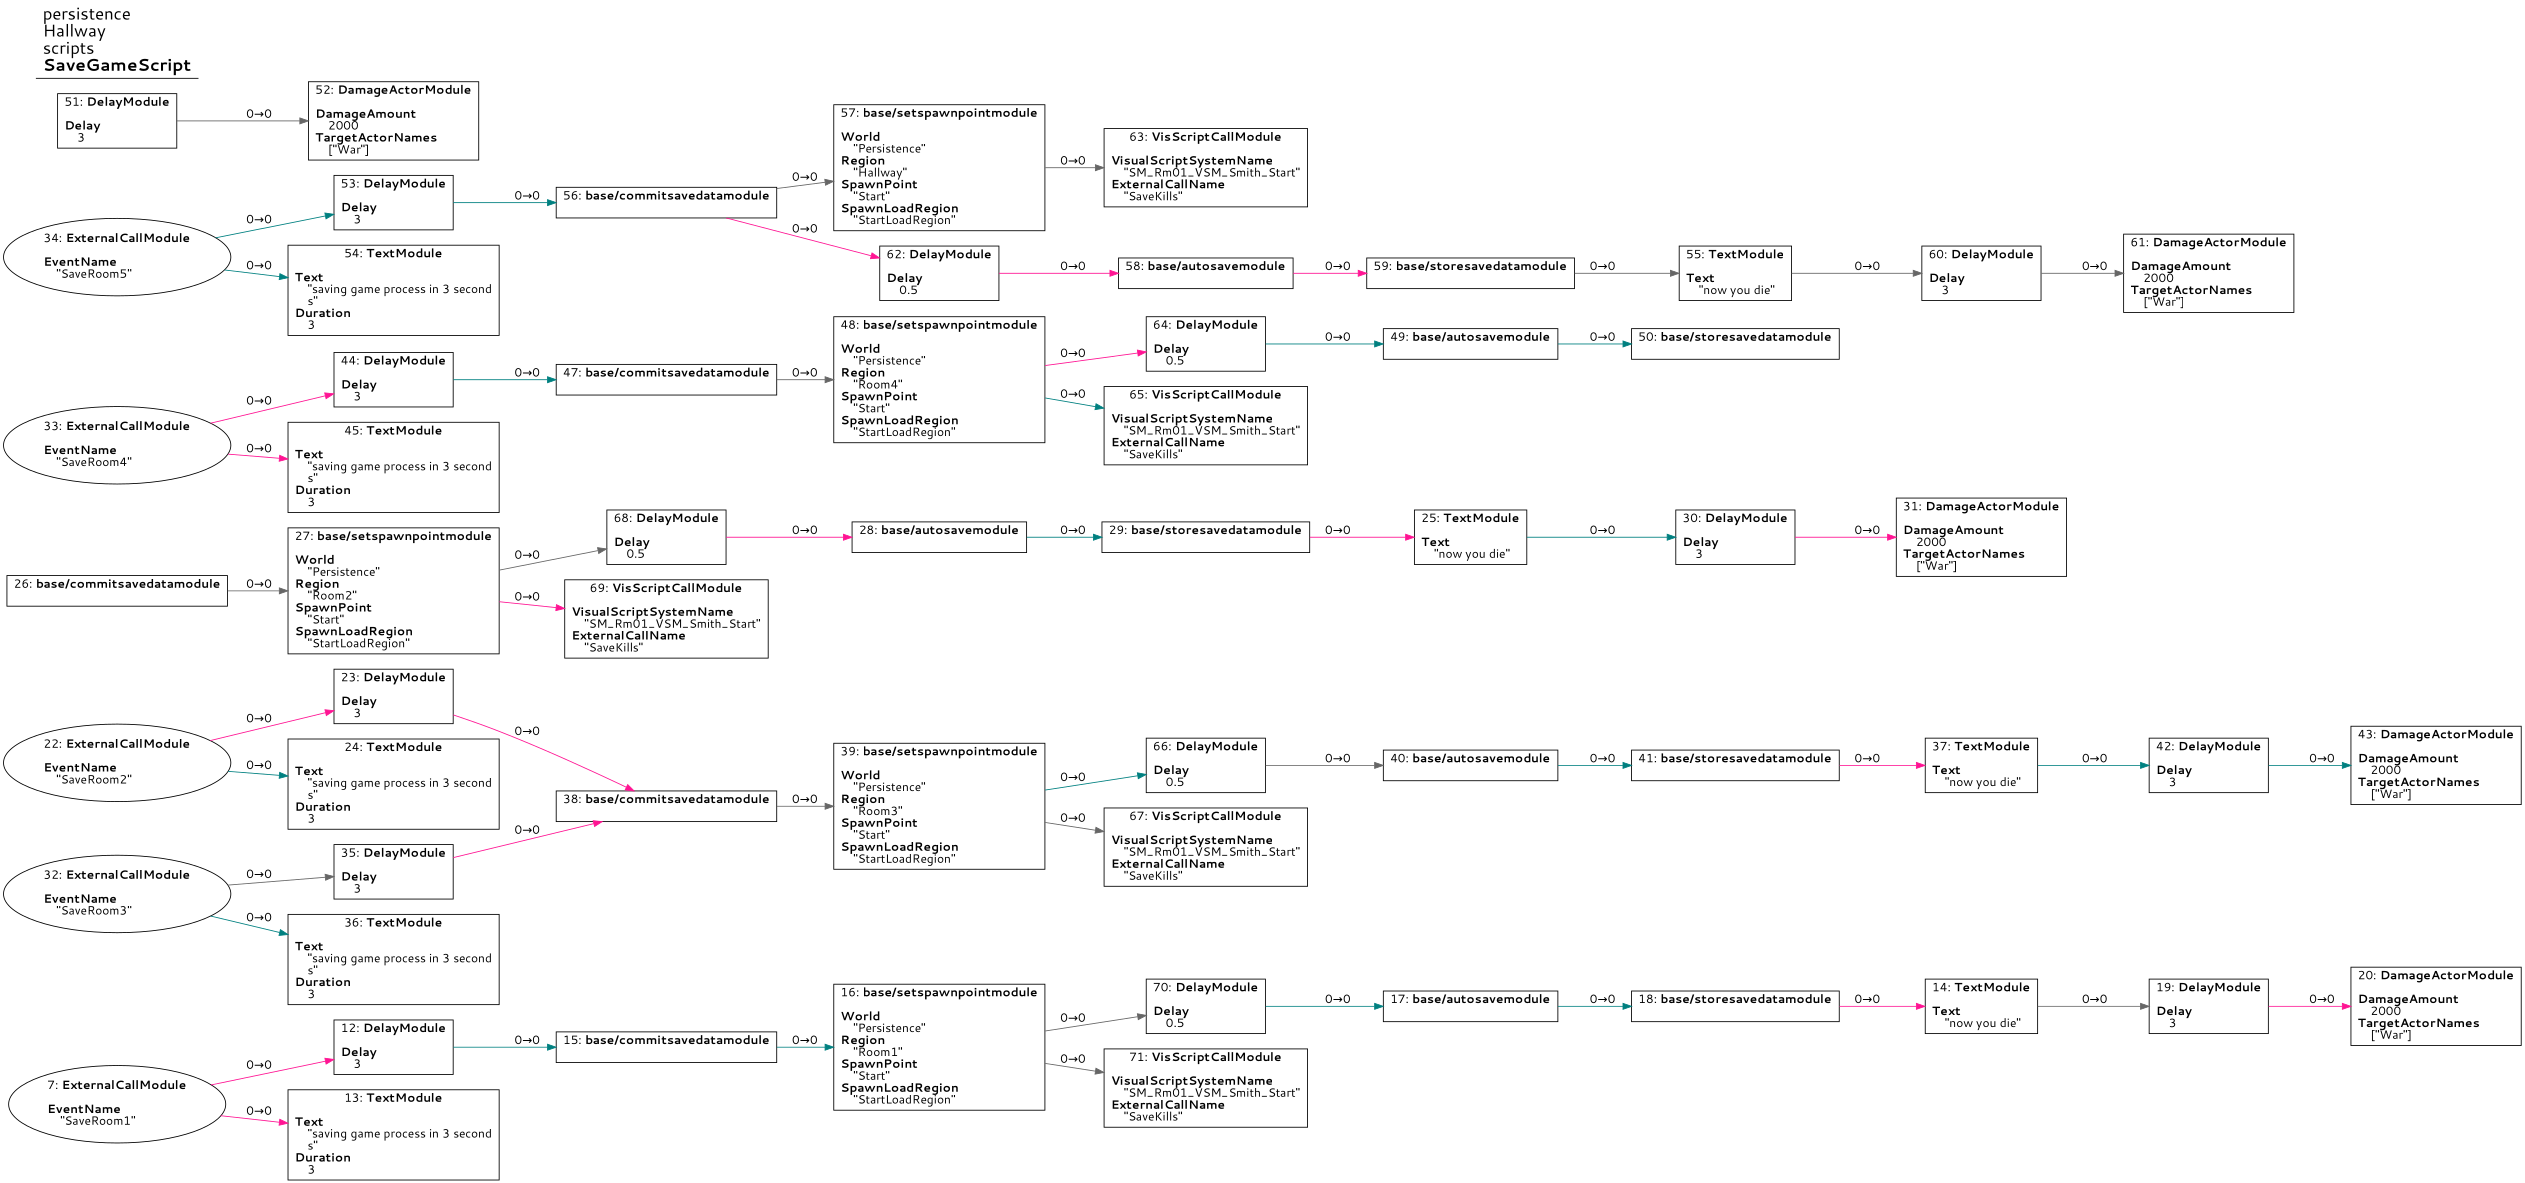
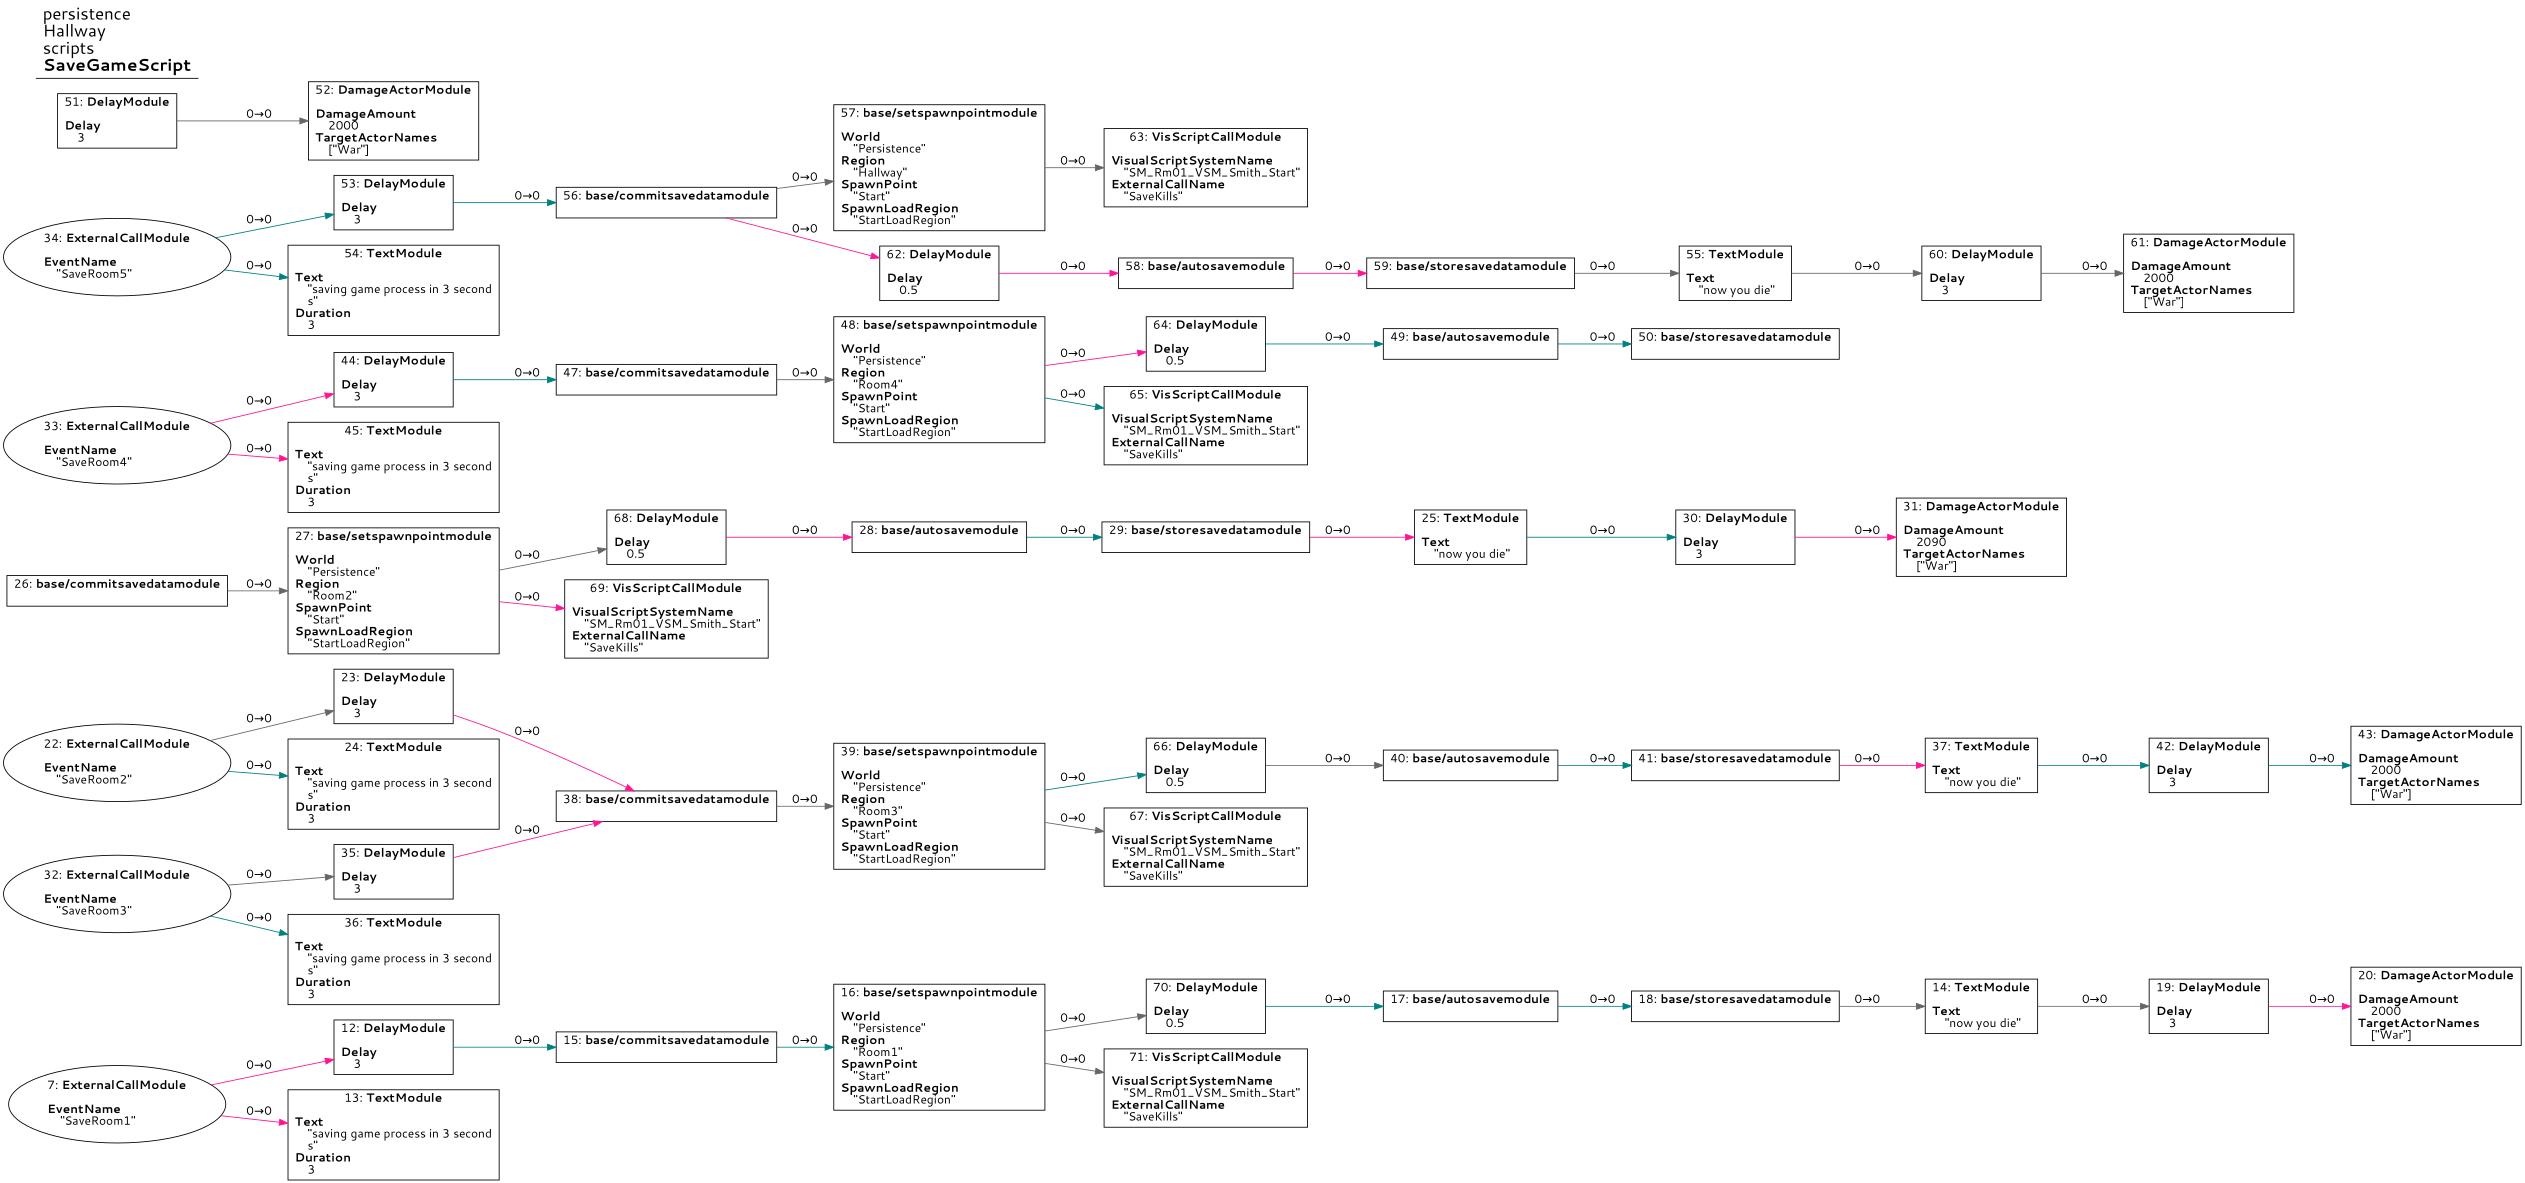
node "31:": text "2000" -> "2090"
edge "22:" -> "23:": color deeppink -> gray40
edge "18:" -> "14:": color deeppink -> gray40
